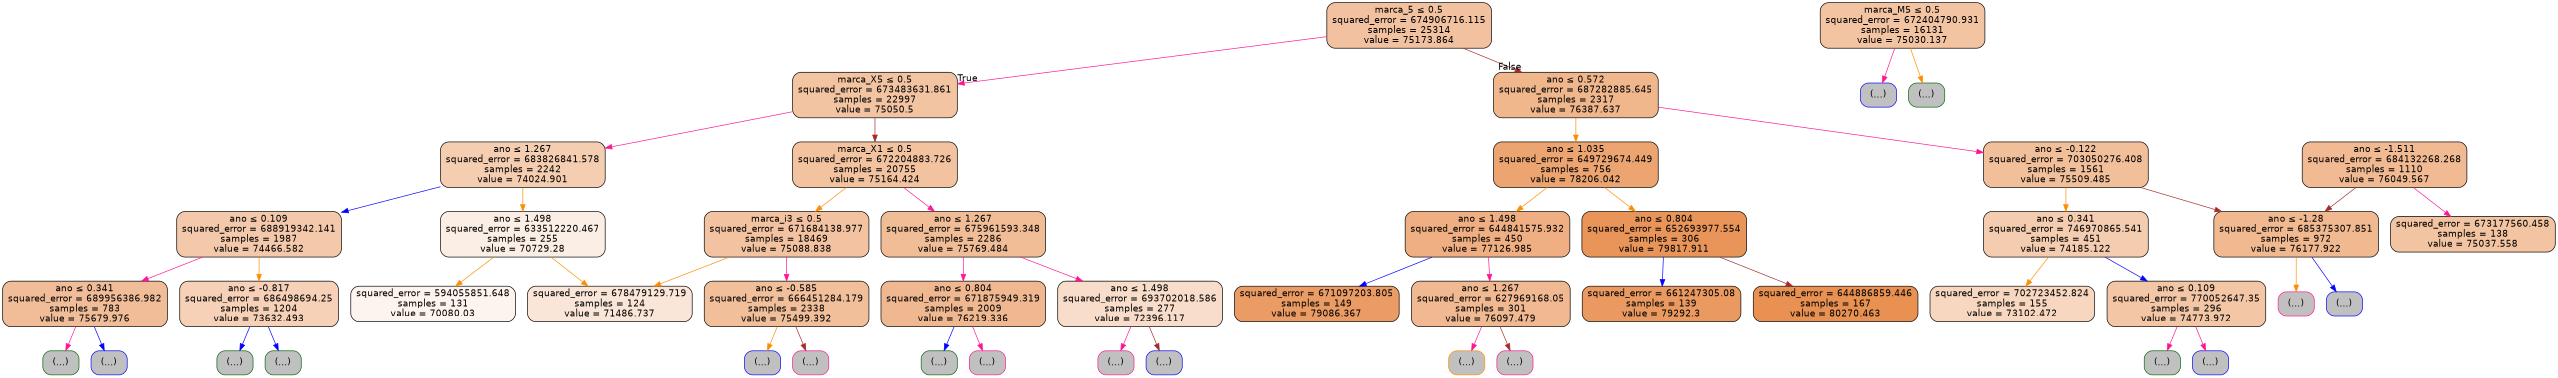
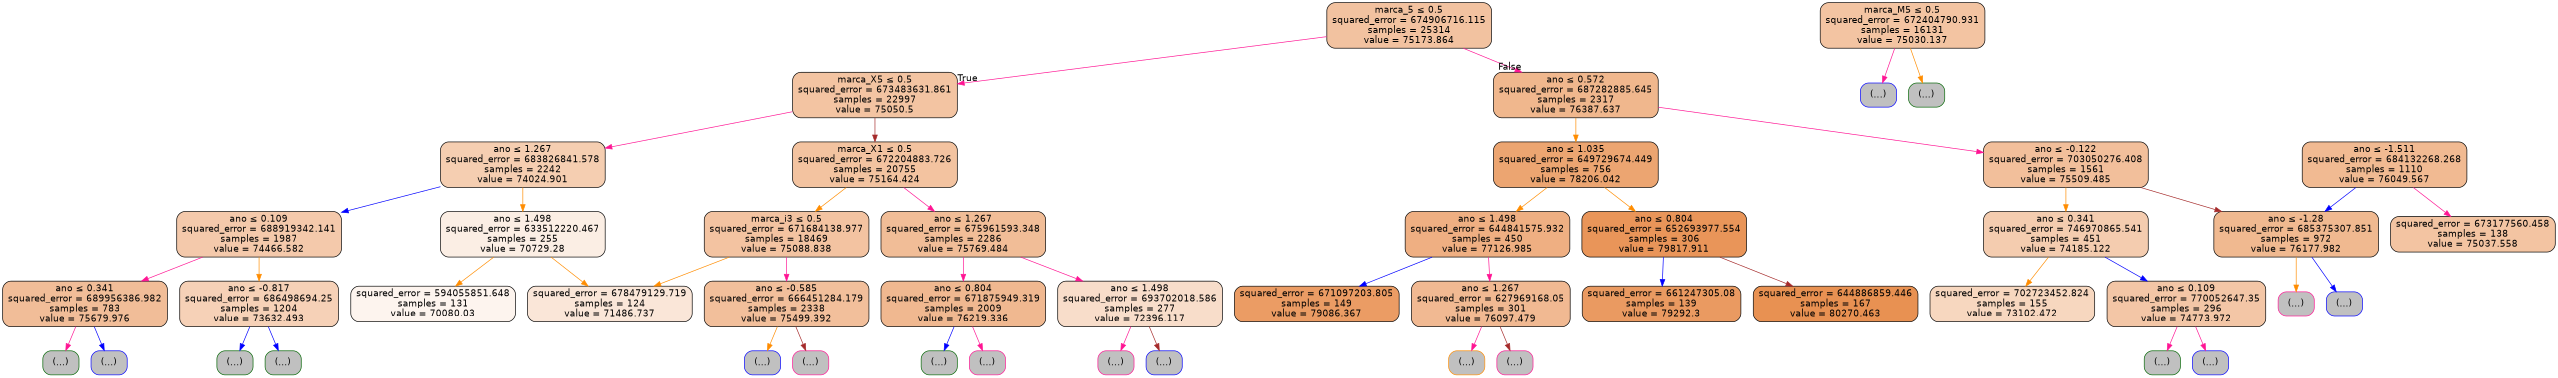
edge "marca_5 ≤ 0.5" -> "ano ≤ 0.572": color brown -> deeppink
edge "ano ≤ -1.511" -> "ano ≤ -1.28": color brown -> blue
node "ano ≤ -1.28": text "value = 76177.922" -> "value = 76177.982"
